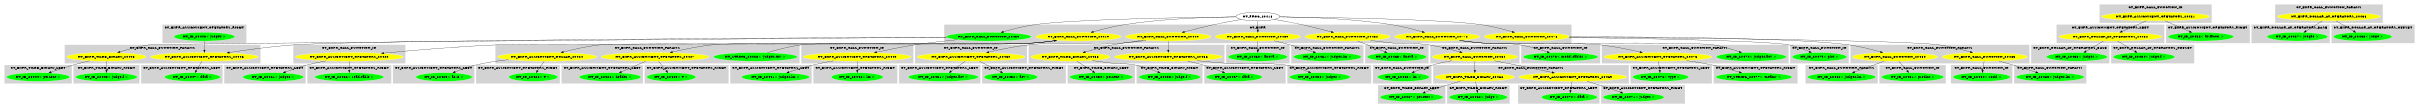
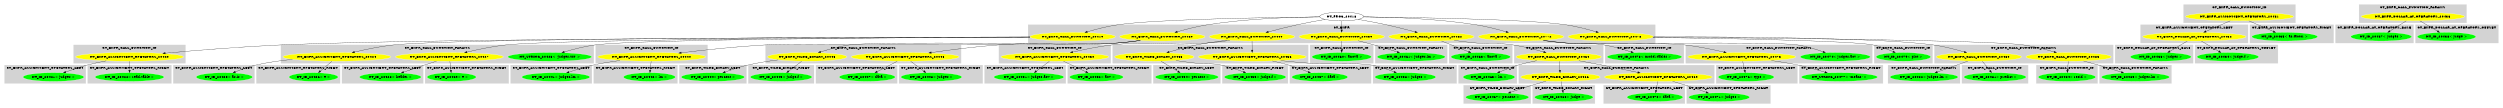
node "NT_EXPR_CALL_FUNCTION_20439": fillcolor green -> yellow
edge "NT_STRING_20423< 'judges.txt' >" -> "NT_EXPR_CALL_FUNCTION_20419": reversed
edge "NT_ID_20448< judges >" -> "NT_EXPR_ASSIGNMENT_OPETATORS_20446": reversed
node "NT_EXPR_ASSIGNMENT_DOLLAR_20424": label "NT_EXPR_ASSIGNMENT_DOLLAR_20424" -> "NT_EXPR_ASSIGNMENT_OPETATORS_20424"
